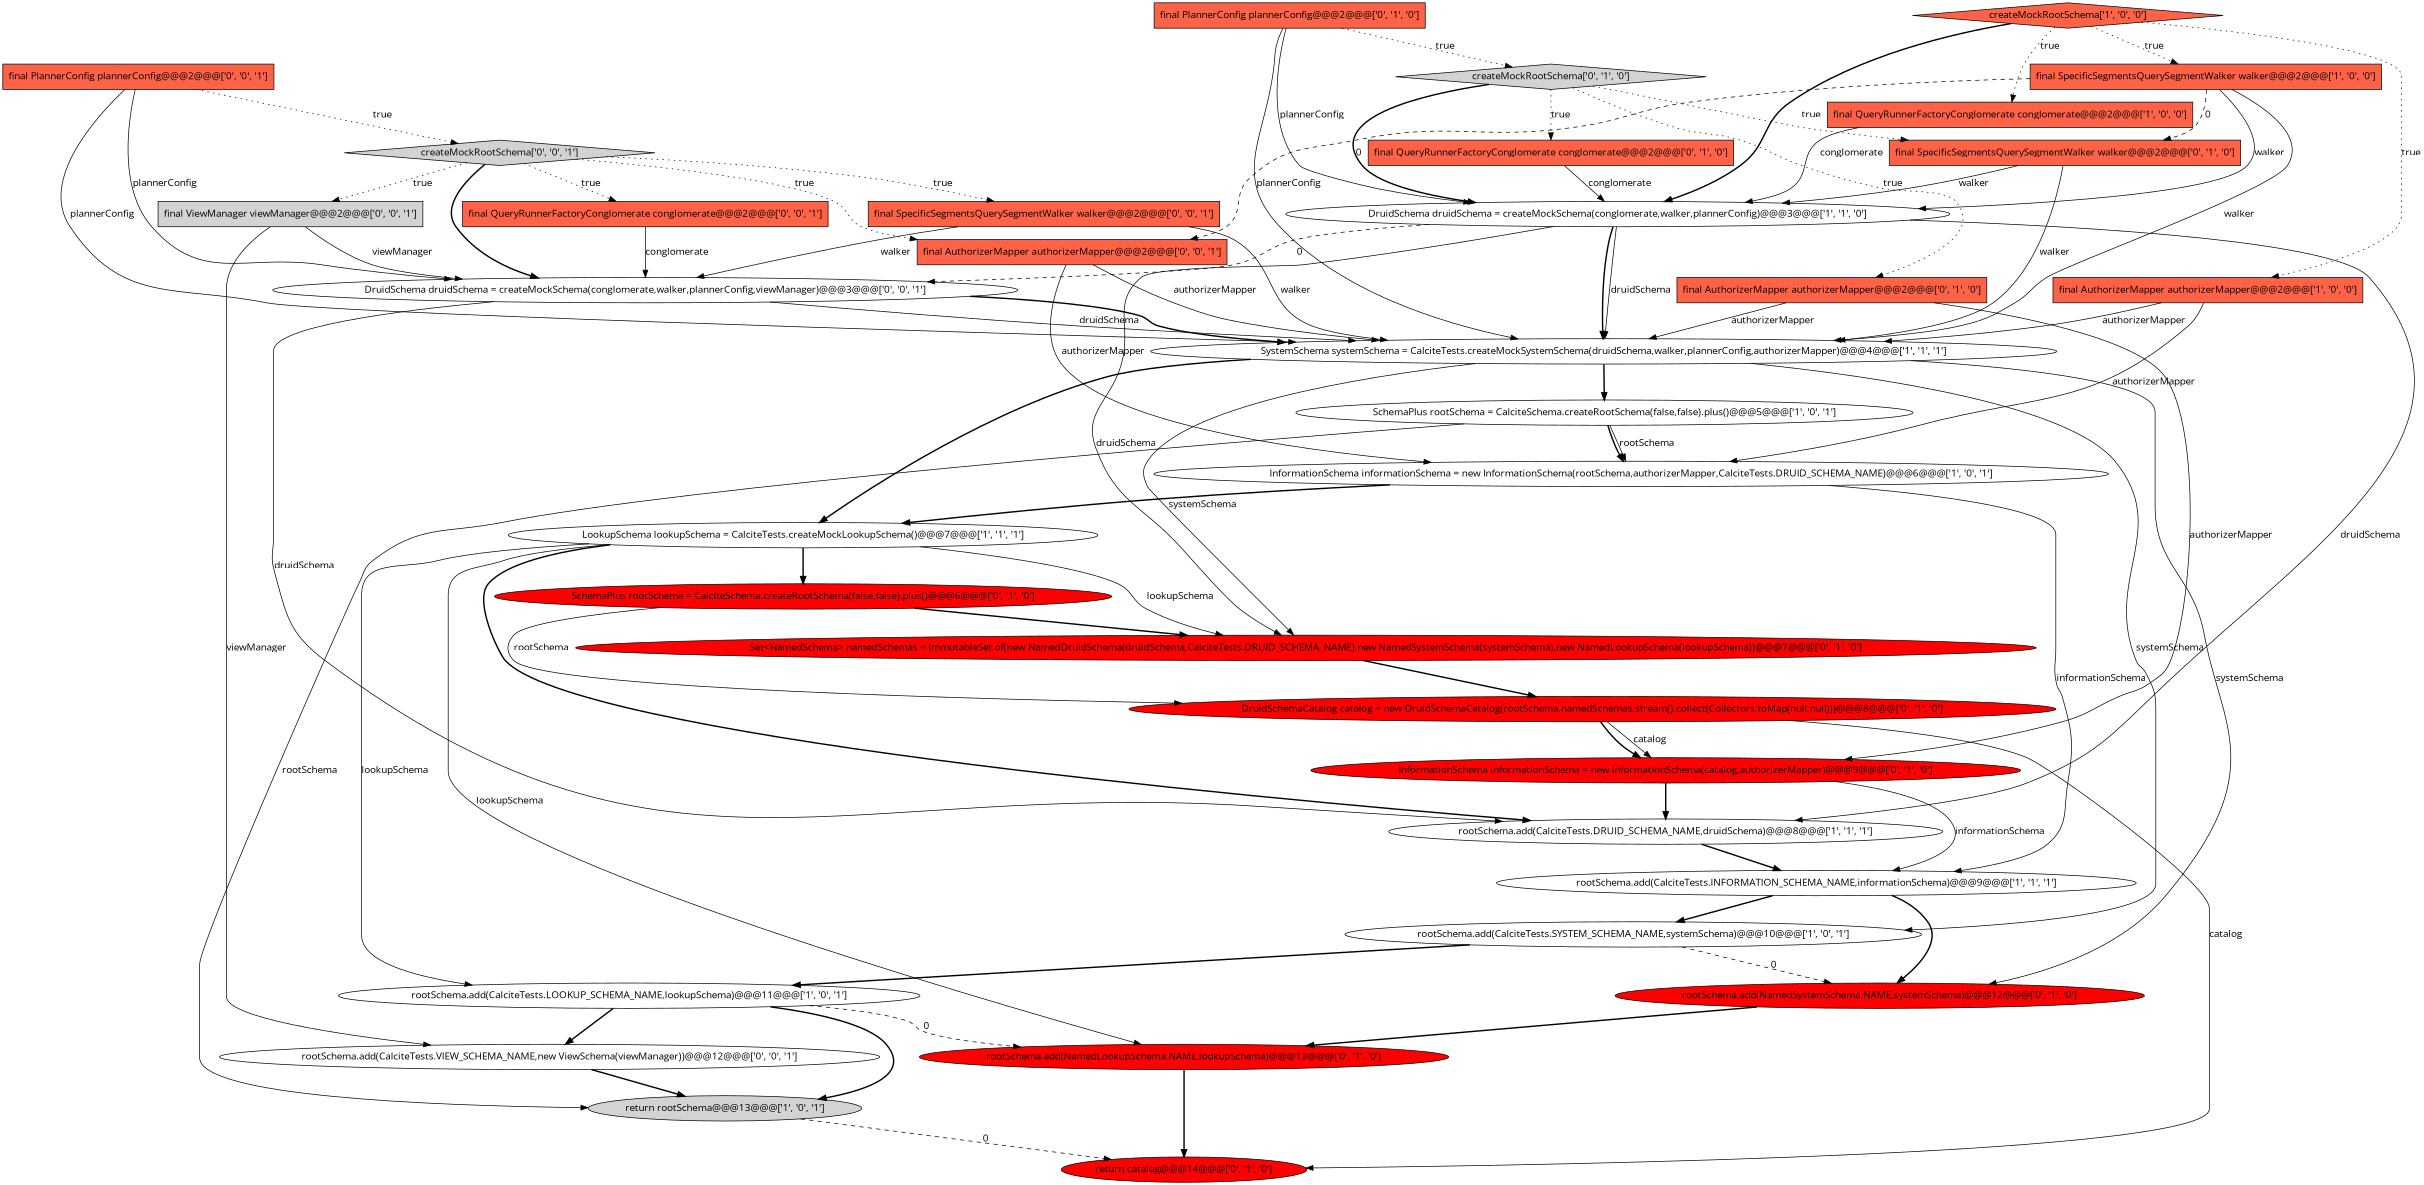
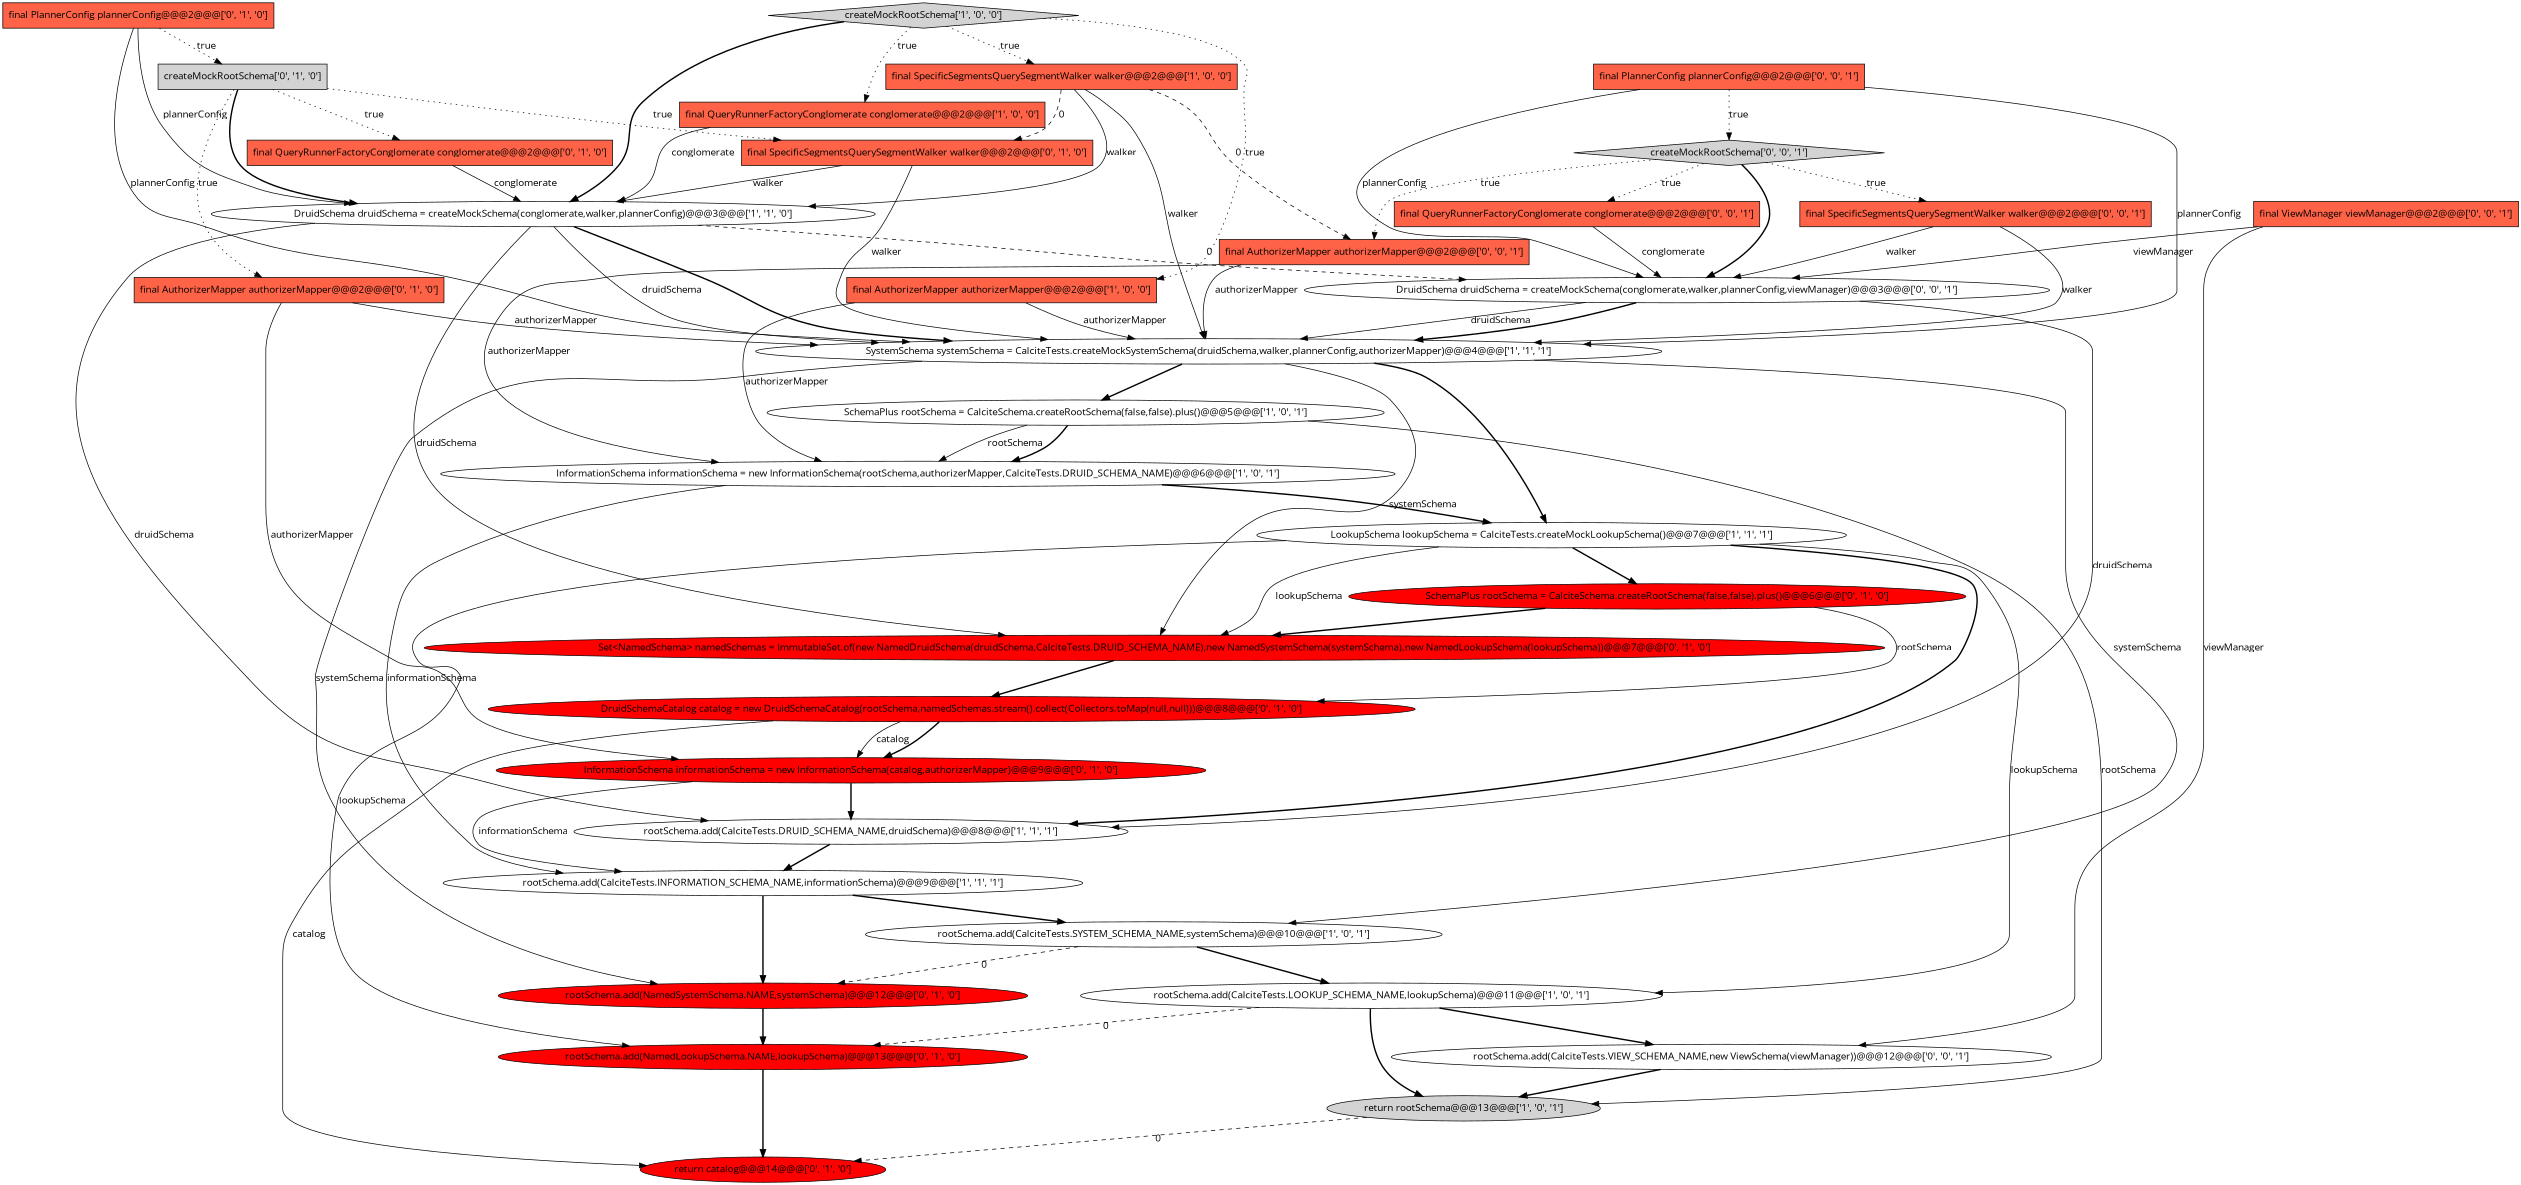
node "createMockRootSchema['1', '0', '0']": fillcolor tomato -> lightgray
node "createMockRootSchema['0', '1', '0']": shape diamond -> box
edge "createMockRootSchema['0', '0', '1']" -> "final ViewManager viewManager@@@2@@@['0', '0', '1']": removed, label "true"
node "final ViewManager viewManager@@@2@@@['0', '0', '1']": fillcolor lightgray -> tomato
